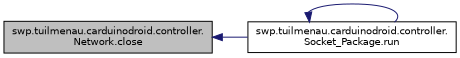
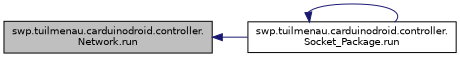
node "swp.tuilmenau.carduinodroid.controller. Network.close": label "swp.tuilmenau.carduinodroid.controller. Network.close" -> "swp.tuilmenau.carduinodroid.controller. Network.run"
